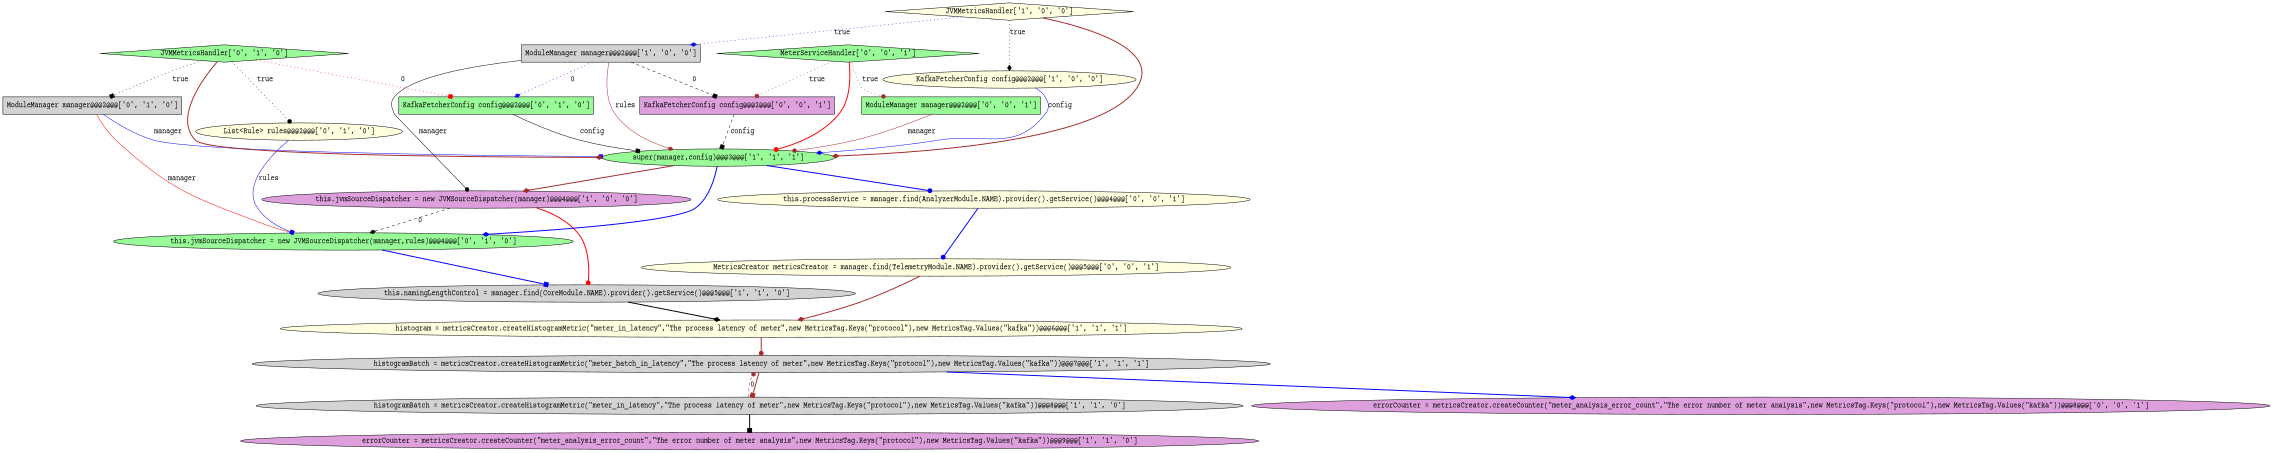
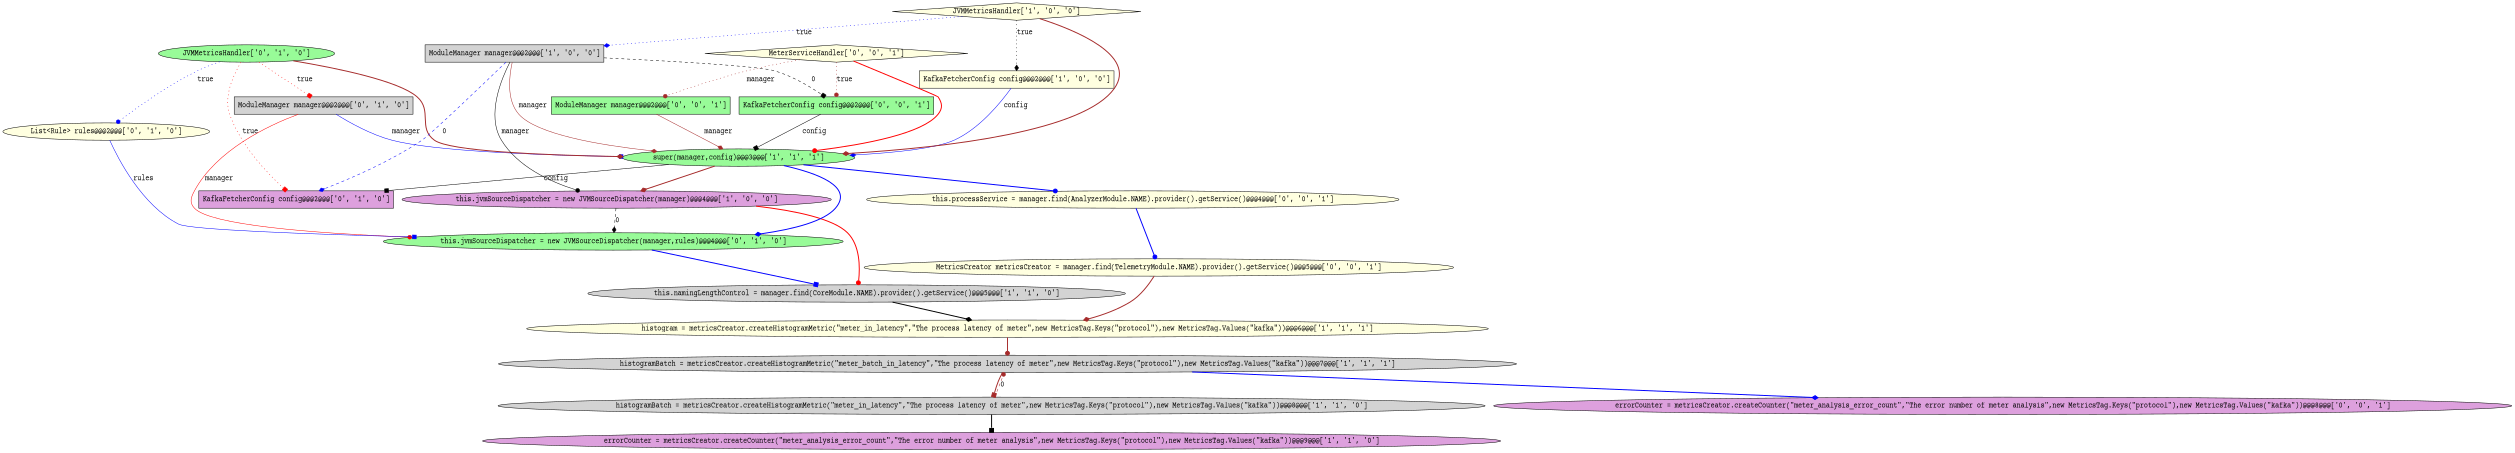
node "JVMMetricsHandler['0', '1', '0']": shape diamond -> ellipse
node "MeterServiceHandler['0', '0', '1']": fillcolor palegreen -> lightyellow
edge "JVMMetricsHandler['0', '1', '0']" -> "ModuleManager manager@@@2@@@['0', '1', '0']": color black -> red
edge "ModuleManager manager@@@2@@@['1', '0', '0']" -> "KafkaFetcherConfig config@@@2@@@['0', '1', '0']": style dotted -> dashed
edge "JVMMetricsHandler['0', '1', '0']" -> "KafkaFetcherConfig config@@@2@@@['0', '1', '0']": label "0" -> "true"
edge "MeterServiceHandler['0', '0', '1']" -> "ModuleManager manager@@@2@@@['0', '0', '1']": label "true" -> "manager"
node "KafkaFetcherConfig config@@@2@@@['1', '0', '0']": shape ellipse -> box
edge "JVMMetricsHandler['0', '1', '0']" -> "List<Rule> rules@@@2@@@['0', '1', '0']": color black -> blue
node "KafkaFetcherConfig config@@@2@@@['0', '1', '0']": fillcolor palegreen -> plum
edge "ModuleManager manager@@@2@@@['1', '0', '0']" -> "super(manager,config)@@@3@@@['1', '1', '1']": label "rules" -> "manager"
node "KafkaFetcherConfig config@@@2@@@['0', '0', '1']": fillcolor plum -> palegreen
edge "KafkaFetcherConfig config@@@2@@@['0', '0', '1']" -> "super(manager,config)@@@3@@@['1', '1', '1']": style dashed -> solid
edge "ModuleManager manager@@@2@@@['0', '0', '1']" -> "super(manager,config)@@@3@@@['1', '1', '1']": arrowhead dot -> diamond
edge "KafkaFetcherConfig config@@@2@@@['0', '1', '0']" -> "super(manager,config)@@@3@@@['1', '1', '1']": reversed
